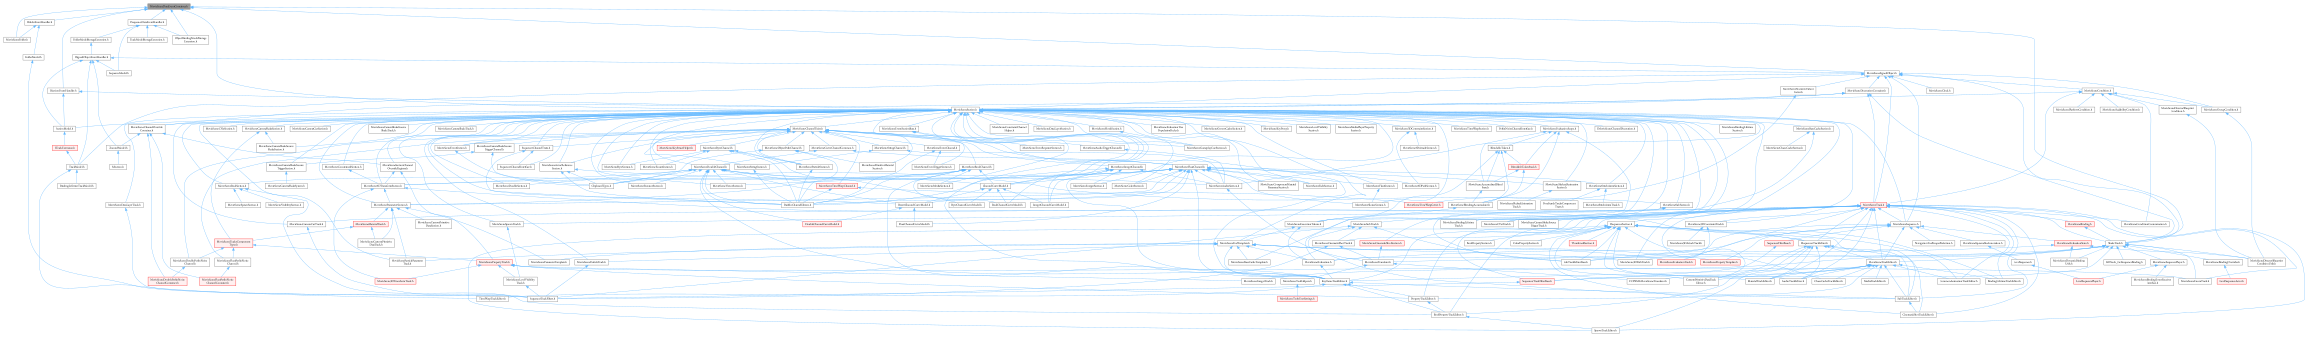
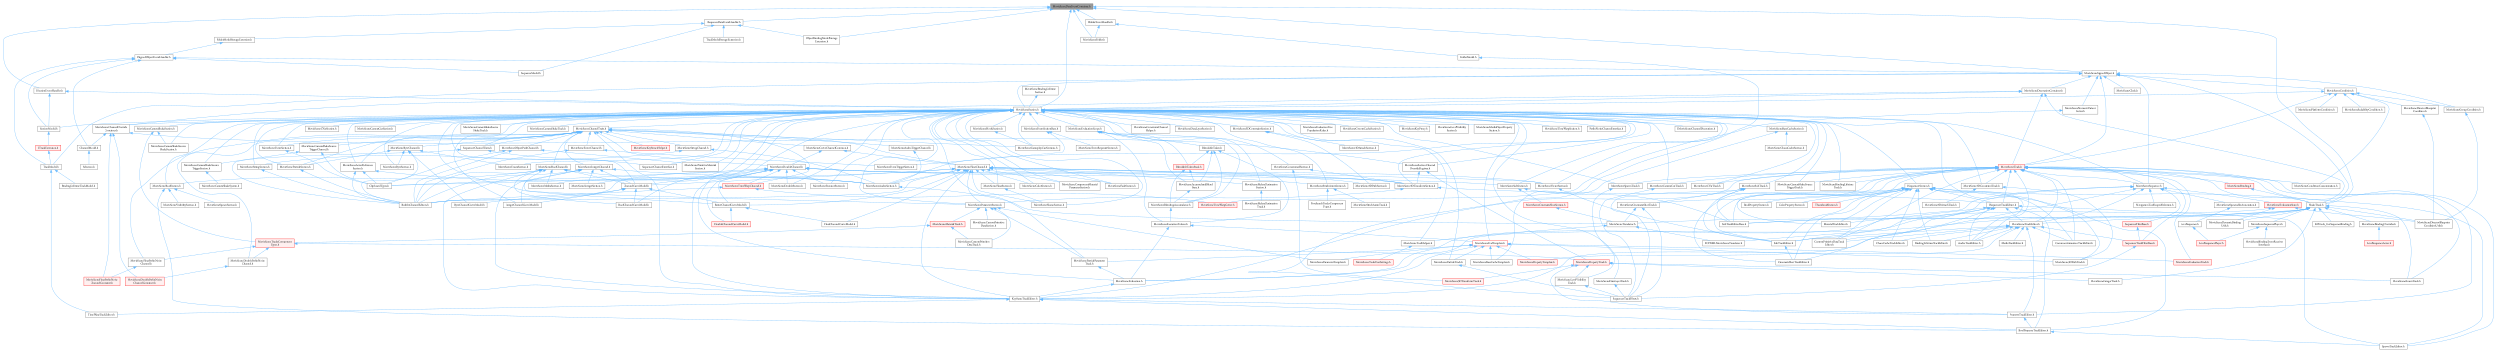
edge "MovieSceneBindingLifetime Section.h" -> "MovieSceneSection.h": reversed
edge "MovieSceneAudioSection.h" -> "MovieSceneBoolChannel.h": added
edge "BindingLifetimeTrackEditor.h" -> "MovieSceneTrack.h": removed
edge "MovieScene3DTransformTrack.h" -> "MovieScene3DTransformSection.h": now "MovieScene3DTransformTrack.h" -> "MovieSceneConstrainedSection.h"
node "MovieSceneEvalTemplate.h": color grey40 -> red
edge "MovieSceneEvaluation.h" -> "MovieSceneEvalTemplate.h": now "MovieSceneEvaluation.h" -> "MovieSceneParticleParameter Track.h"
edge "MaterialTrackEditor.h" -> "MovieSceneTrackEditor.h": removed
edge "SubTrackEditor.h" -> "KeyframeTrackEditor.h": now "SubTrackEditor.h" -> "MovieSceneVectorSection.h"
